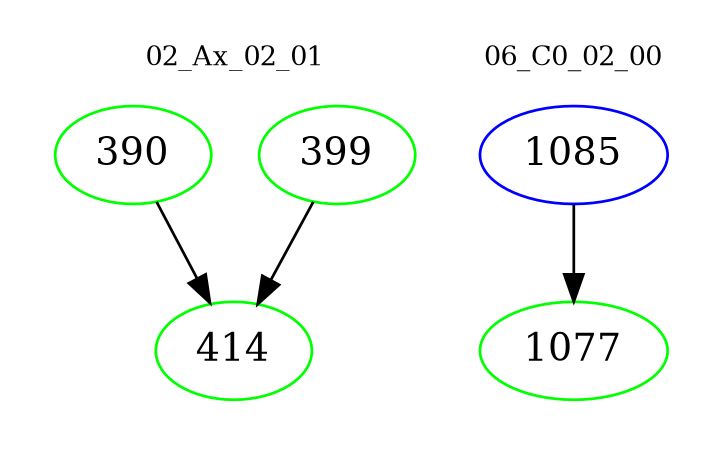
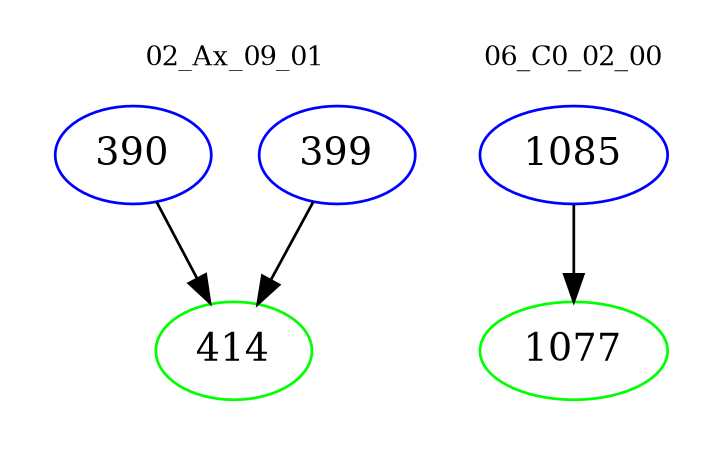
cluster "02_Ax_02_01": label "02_Ax_02_01" -> "02_Ax_09_01"
node "390": color green -> blue
node "399": color green -> blue
